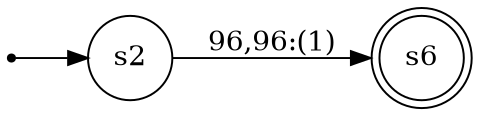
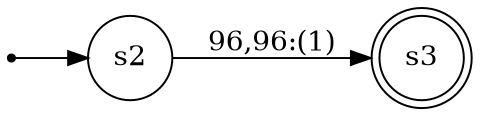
node "s6": label "s6" -> "s3"
